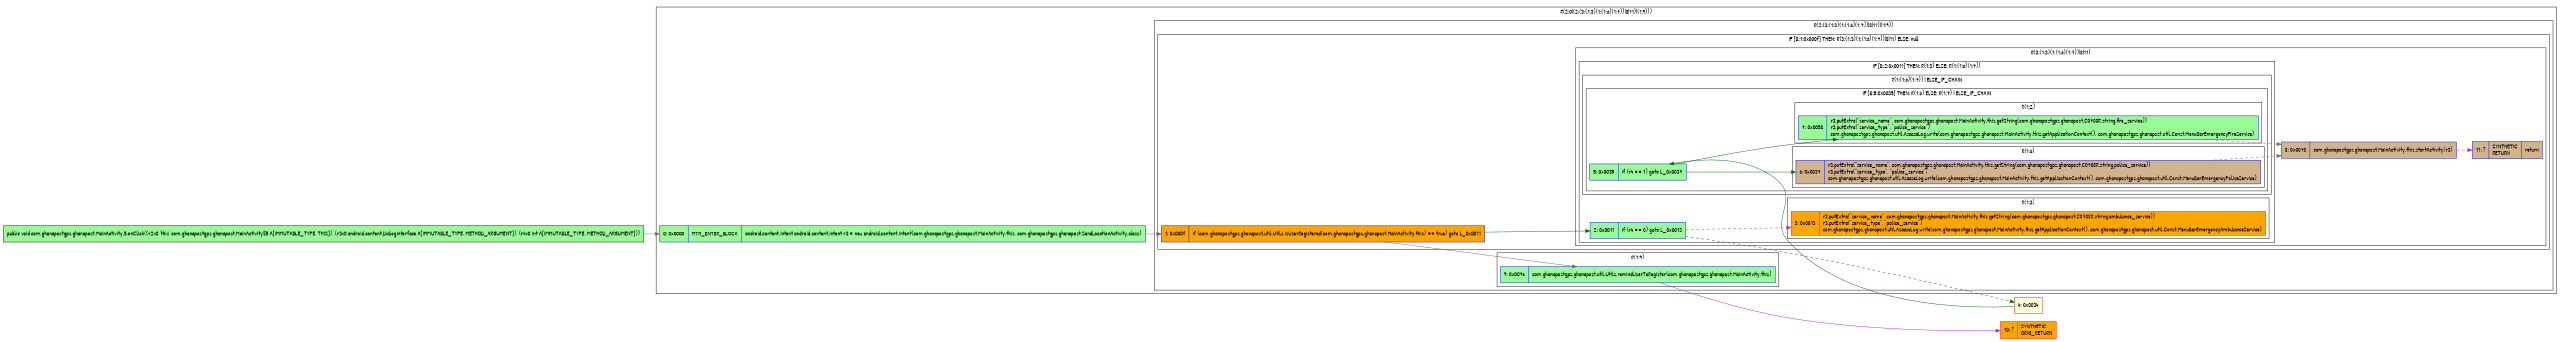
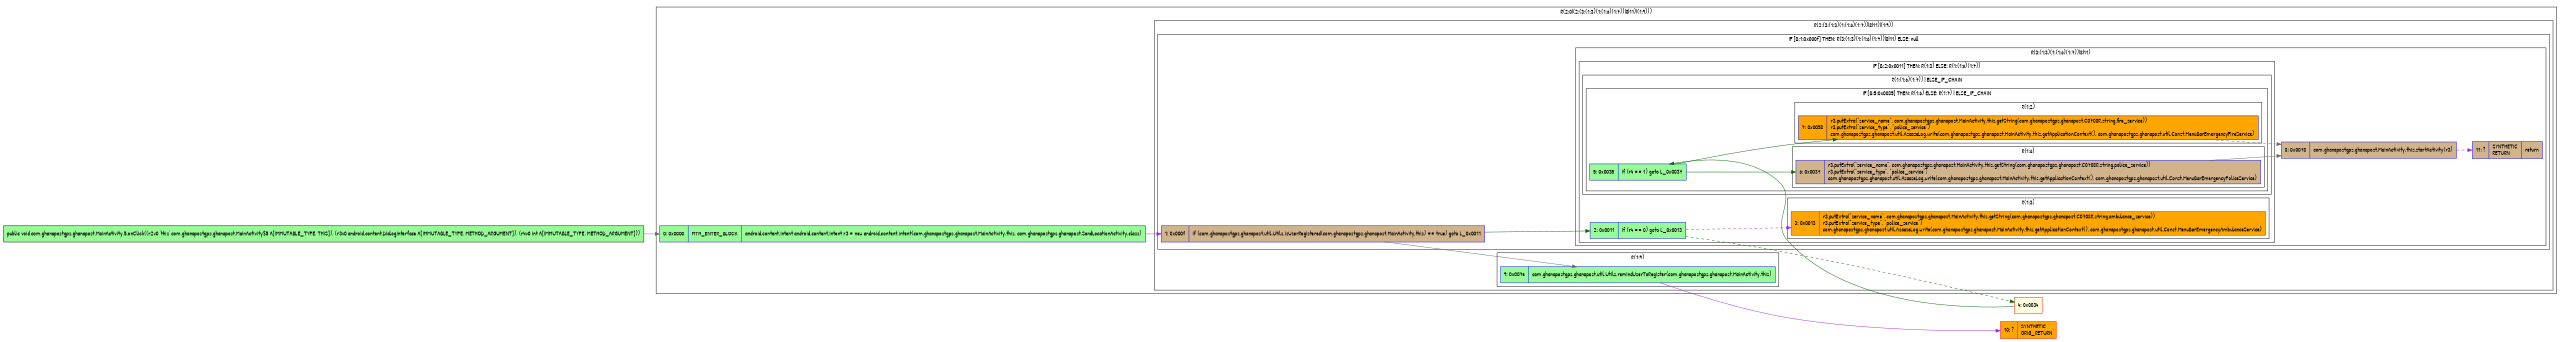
node "7: 0x0058": fillcolor palegreen -> orange
edge "6: 0x0037" -> "8: 0x0078": style dashed -> solid
node "1: 0x000f": fillcolor orange -> tan
